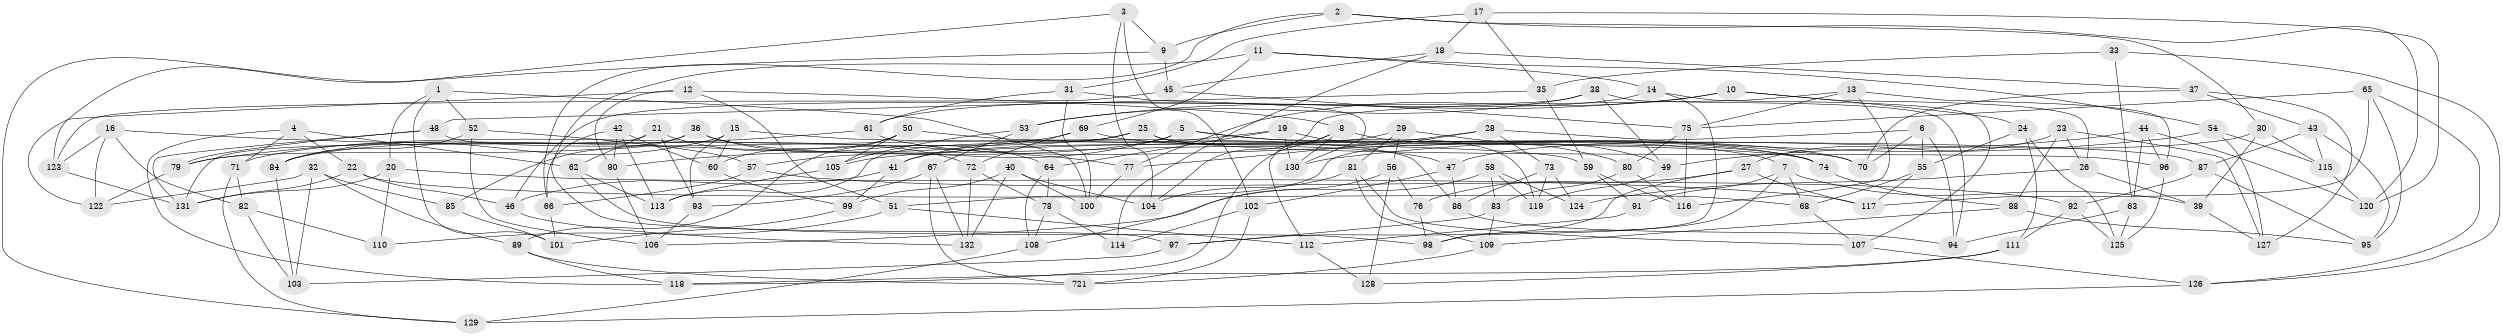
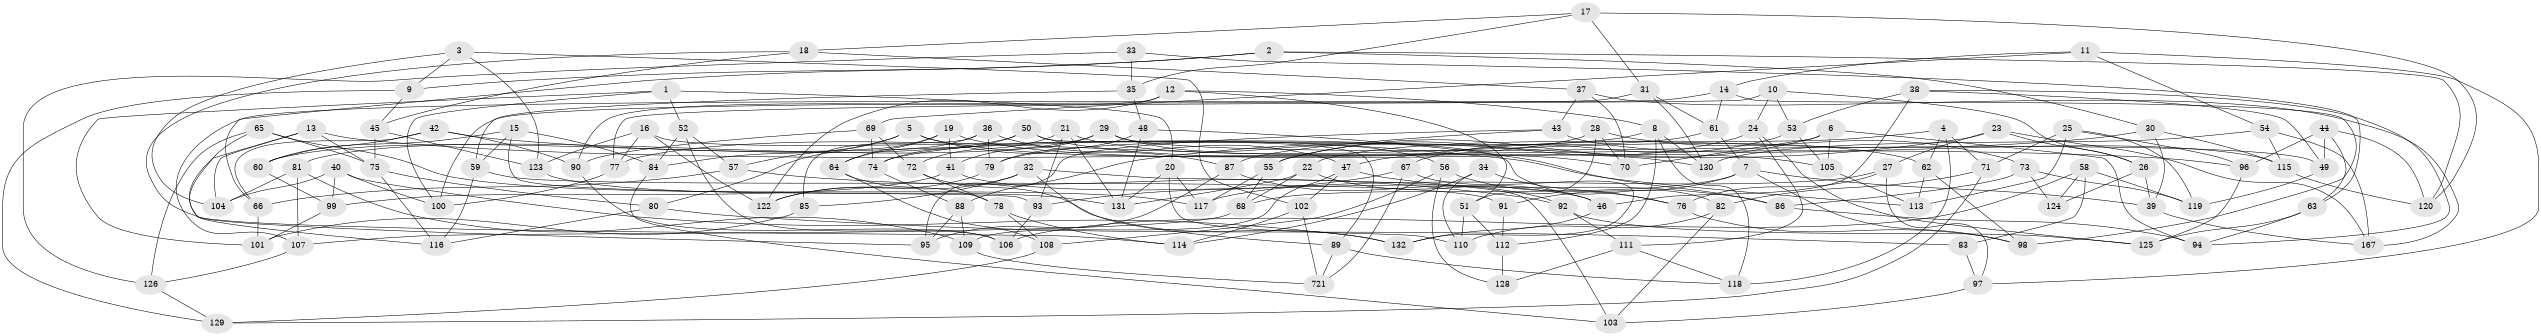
node "34": added
edge "83" -- "109": now "47" -- "109"
node "127": label "127" -> "167"
